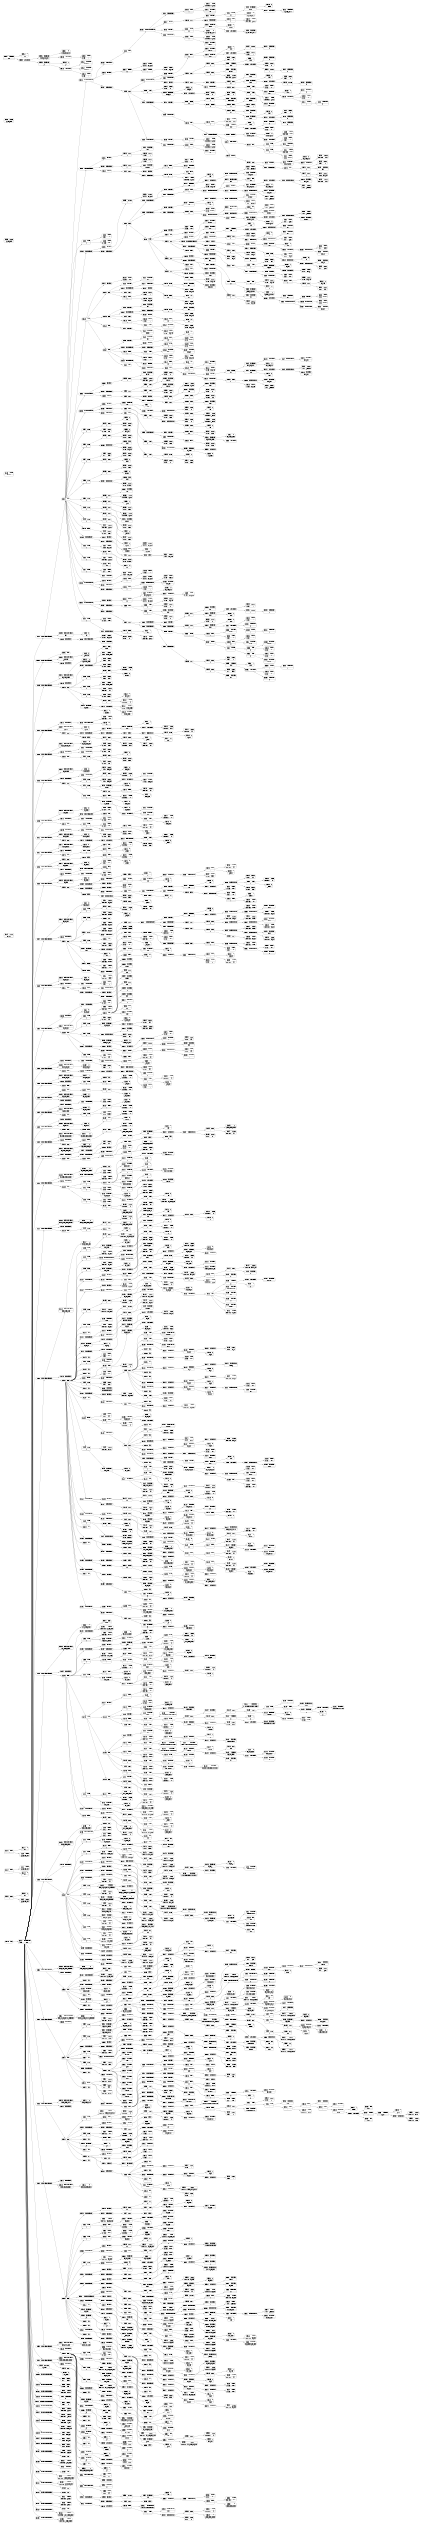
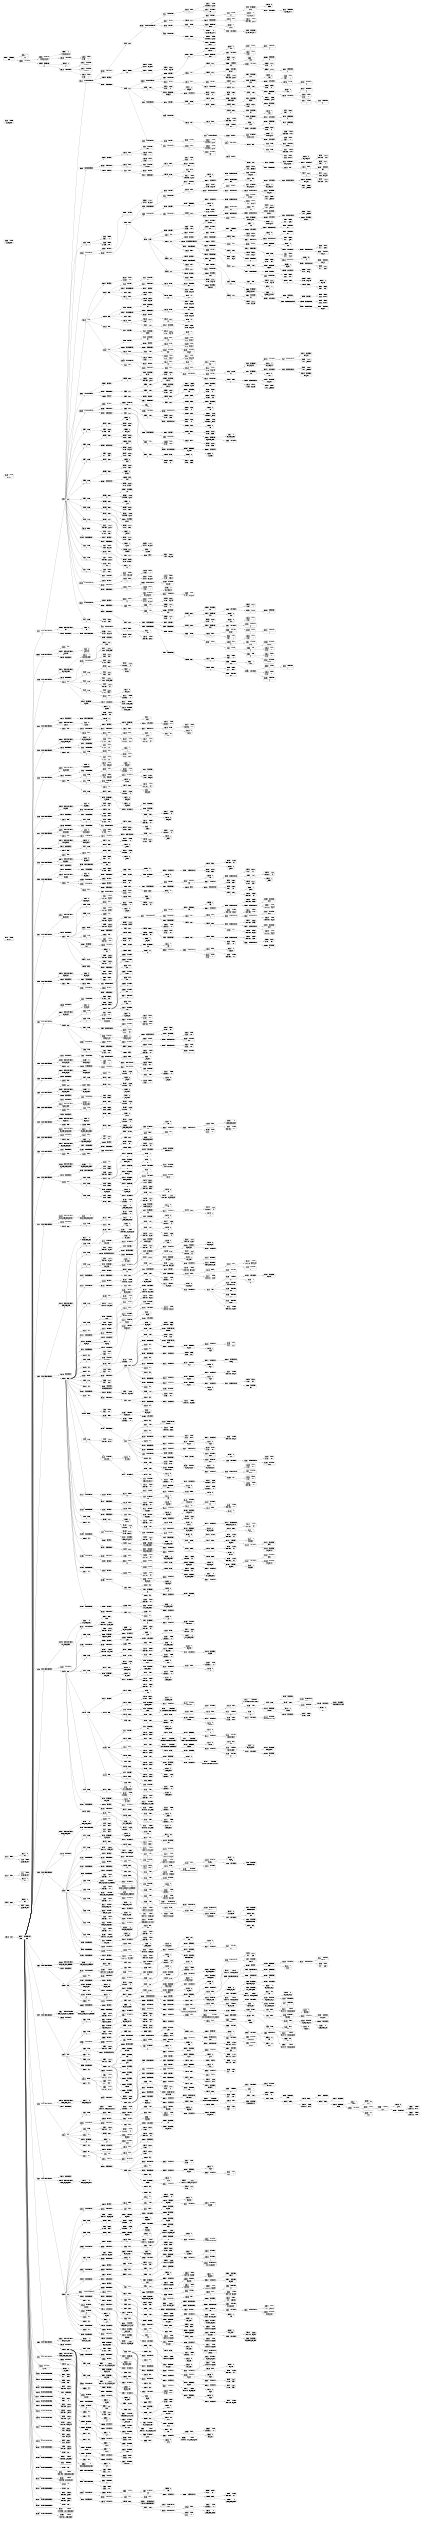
node "393475": added
node "395389": text "Global" -> "Variable"
